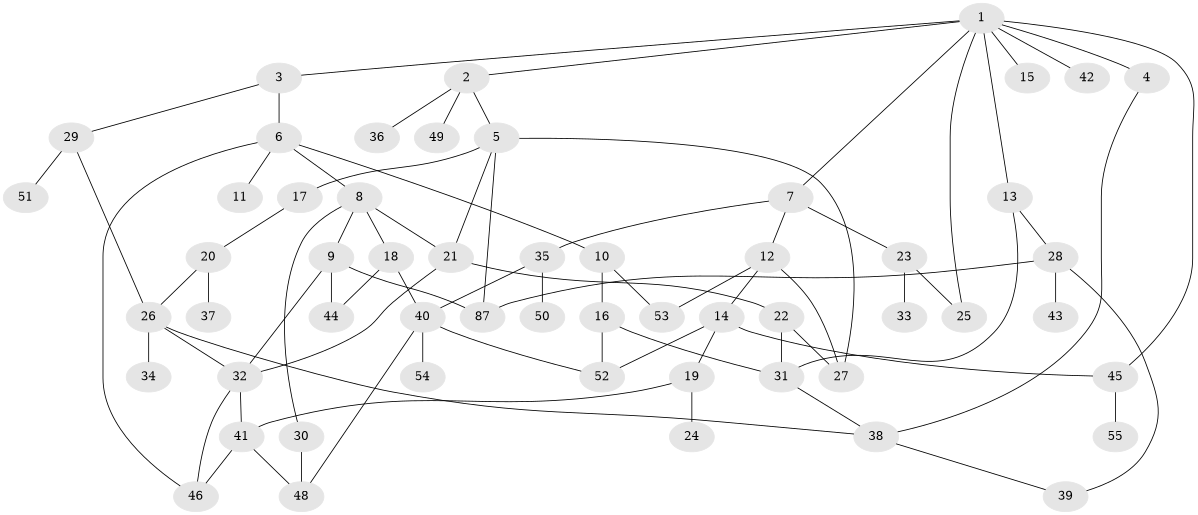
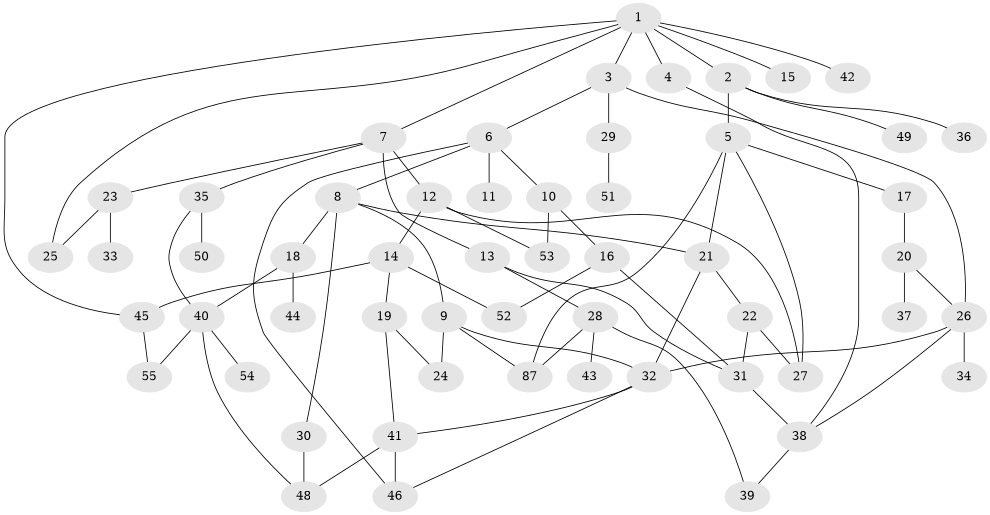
edge "1" -- "13": now "7" -- "13"
edge "29" -- "26": now "3" -- "26"
edge "9" -- "44": now "9" -- "24"
edge "40" -- "52": now "40" -- "55"
